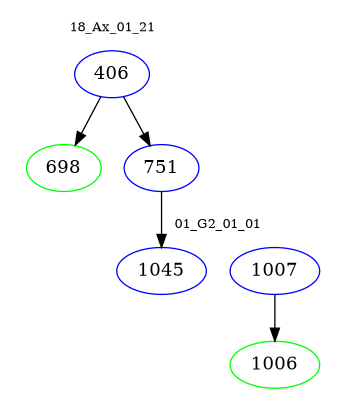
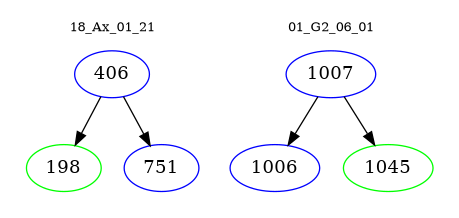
node "698": label "698" -> "198"
edge "751" -> "1045": now "1007" -> "1045"
cluster "01_G2_01_01": label "01_G2_01_01" -> "01_G2_06_01"
node "1045": color blue -> green
node "1006": color green -> blue
